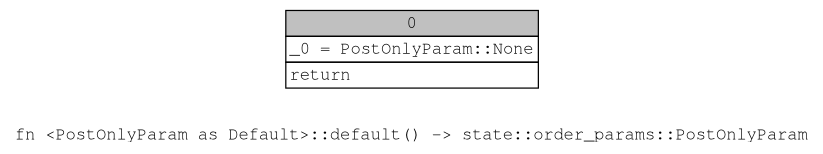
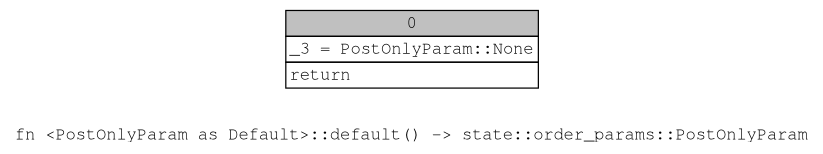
node "0": text "_0 = PostOnlyParam::None" -> "_3 = PostOnlyParam::None"
